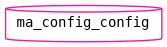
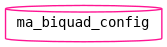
node "ma_config_config": label "ma_config_config" -> "ma_biquad_config"
